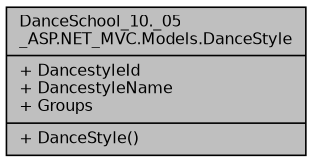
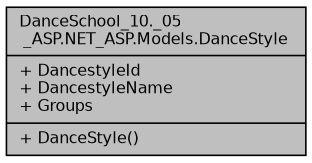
node "DanceSchool_10._05": text "_ASP.NET_MVC.Models.DanceStyle" -> "_ASP.NET_ASP.Models.DanceStyle"
